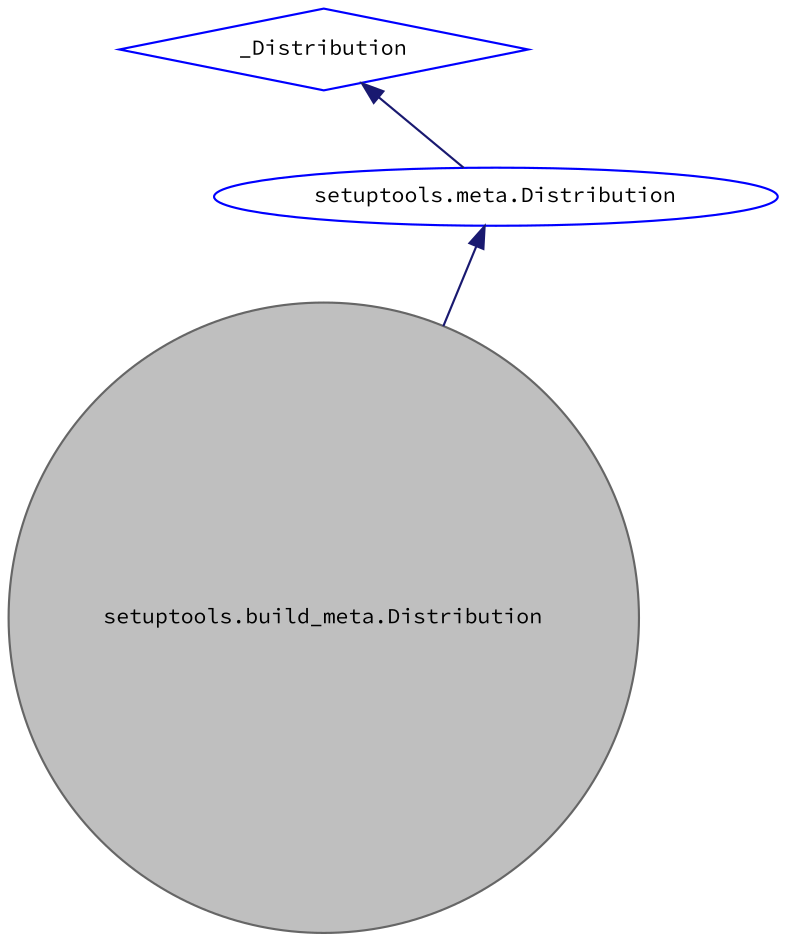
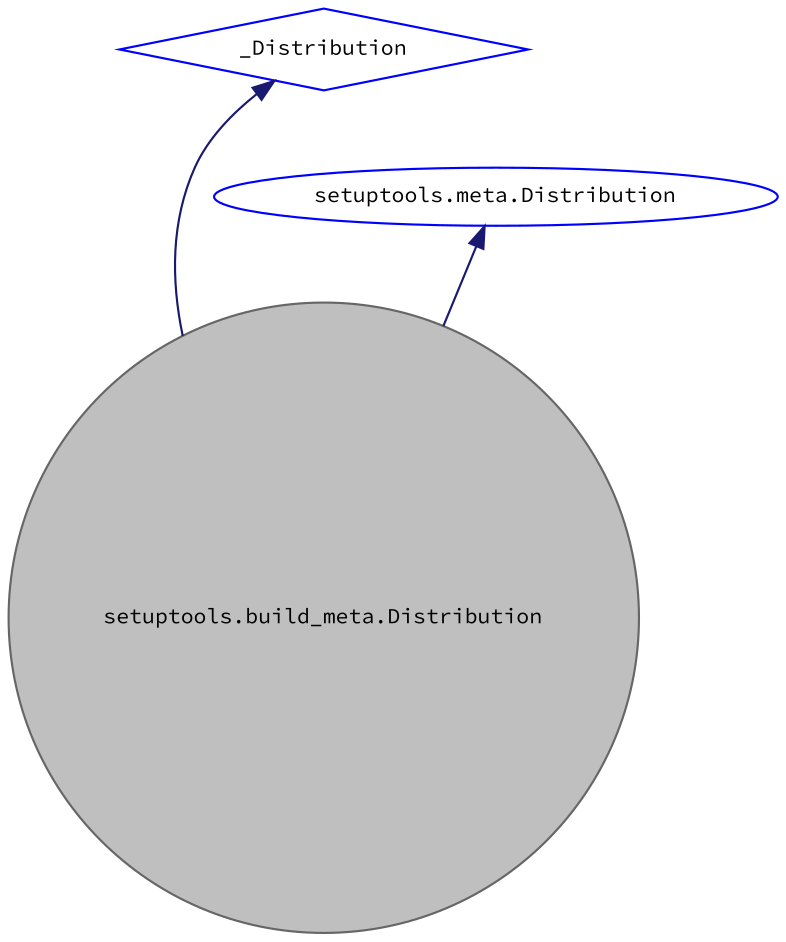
edge "setuptools.meta.Distribution" -> "_Distribution": now "setuptools.build_meta.Distribution" -> "_Distribution"
